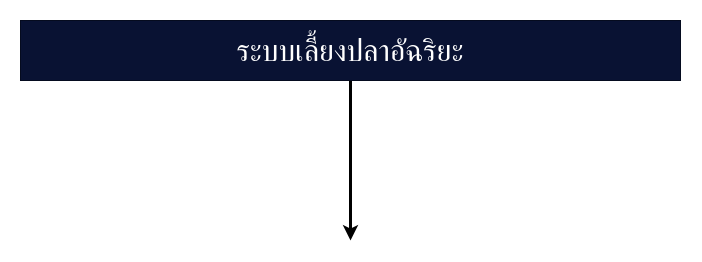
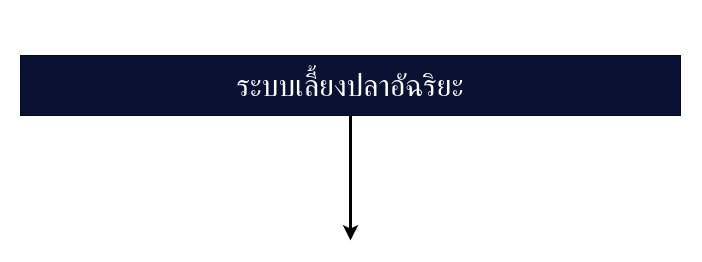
node "ระบบเลี้ยงปลาอัฉริยะ": moved (351, 51) -> (351, 86)
